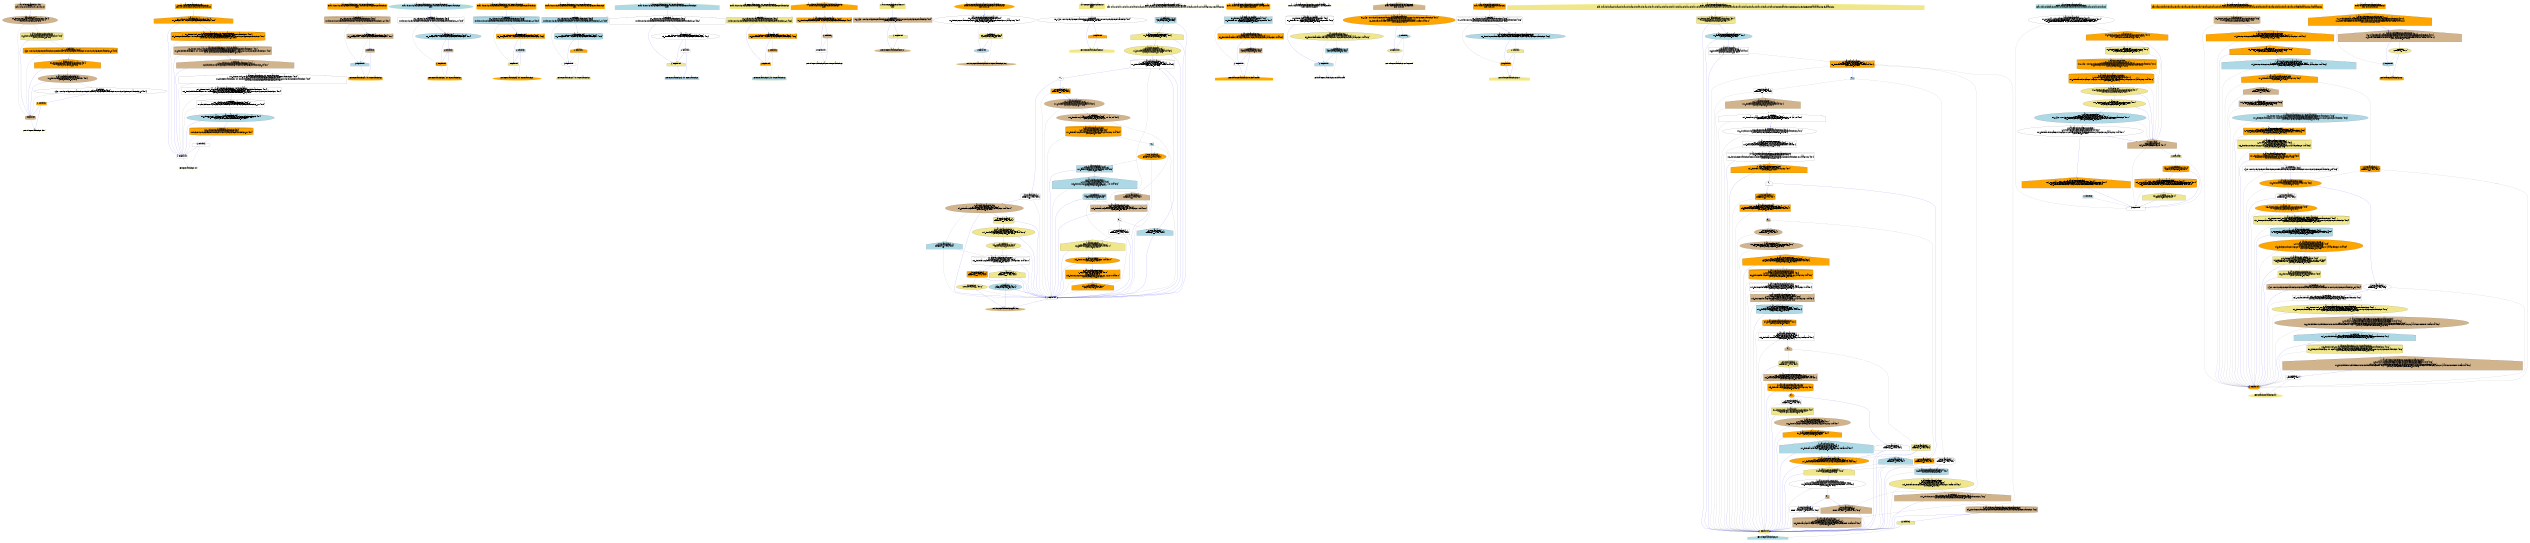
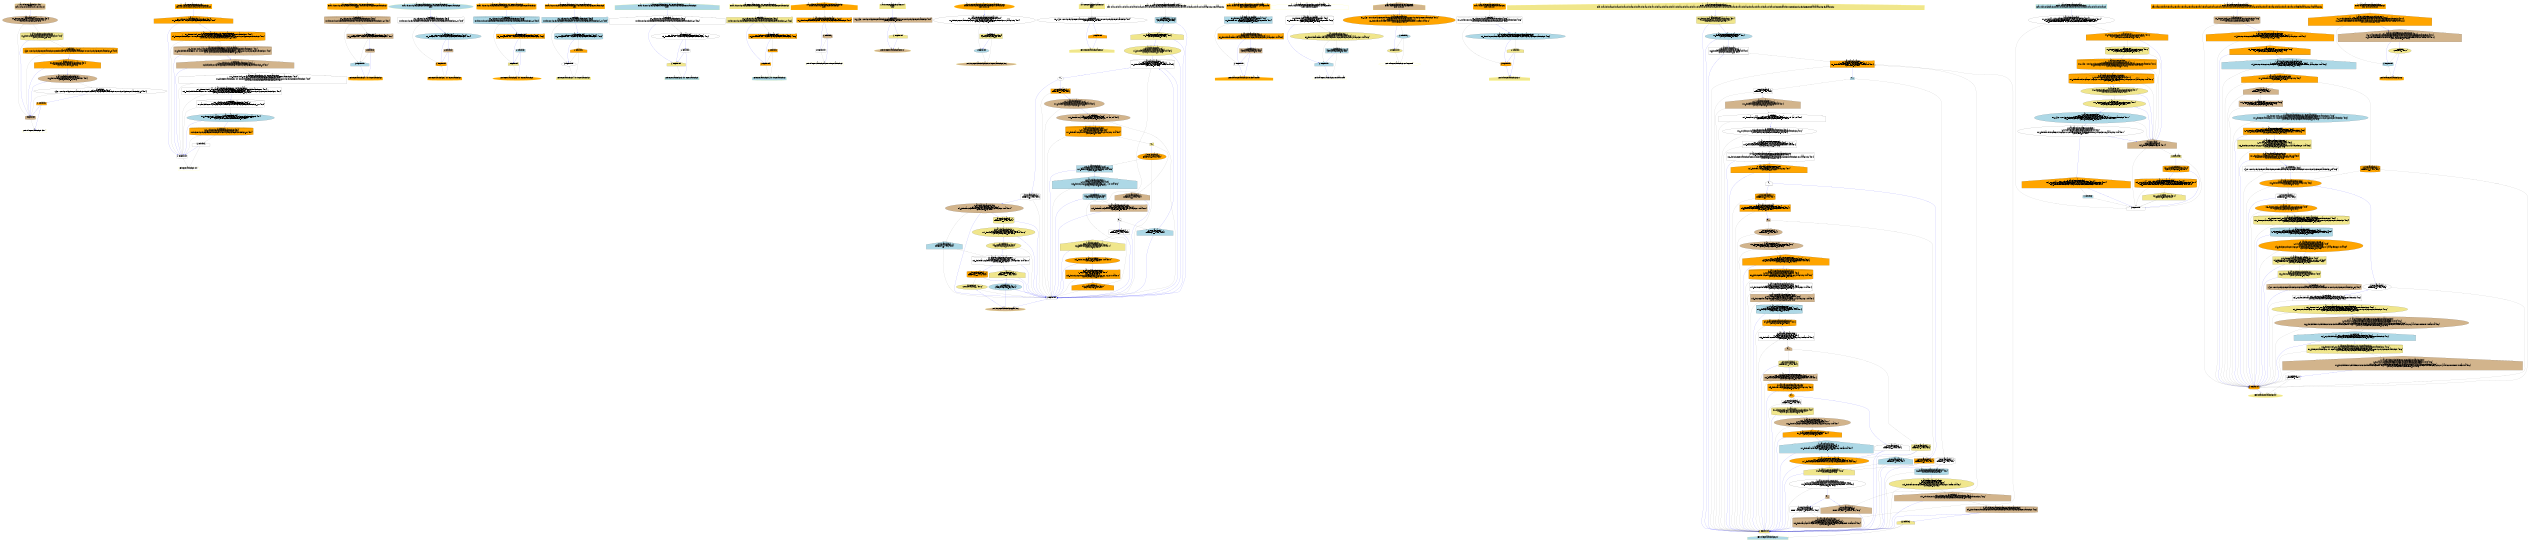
node "16: +": fillcolor lightblue -> khaki
